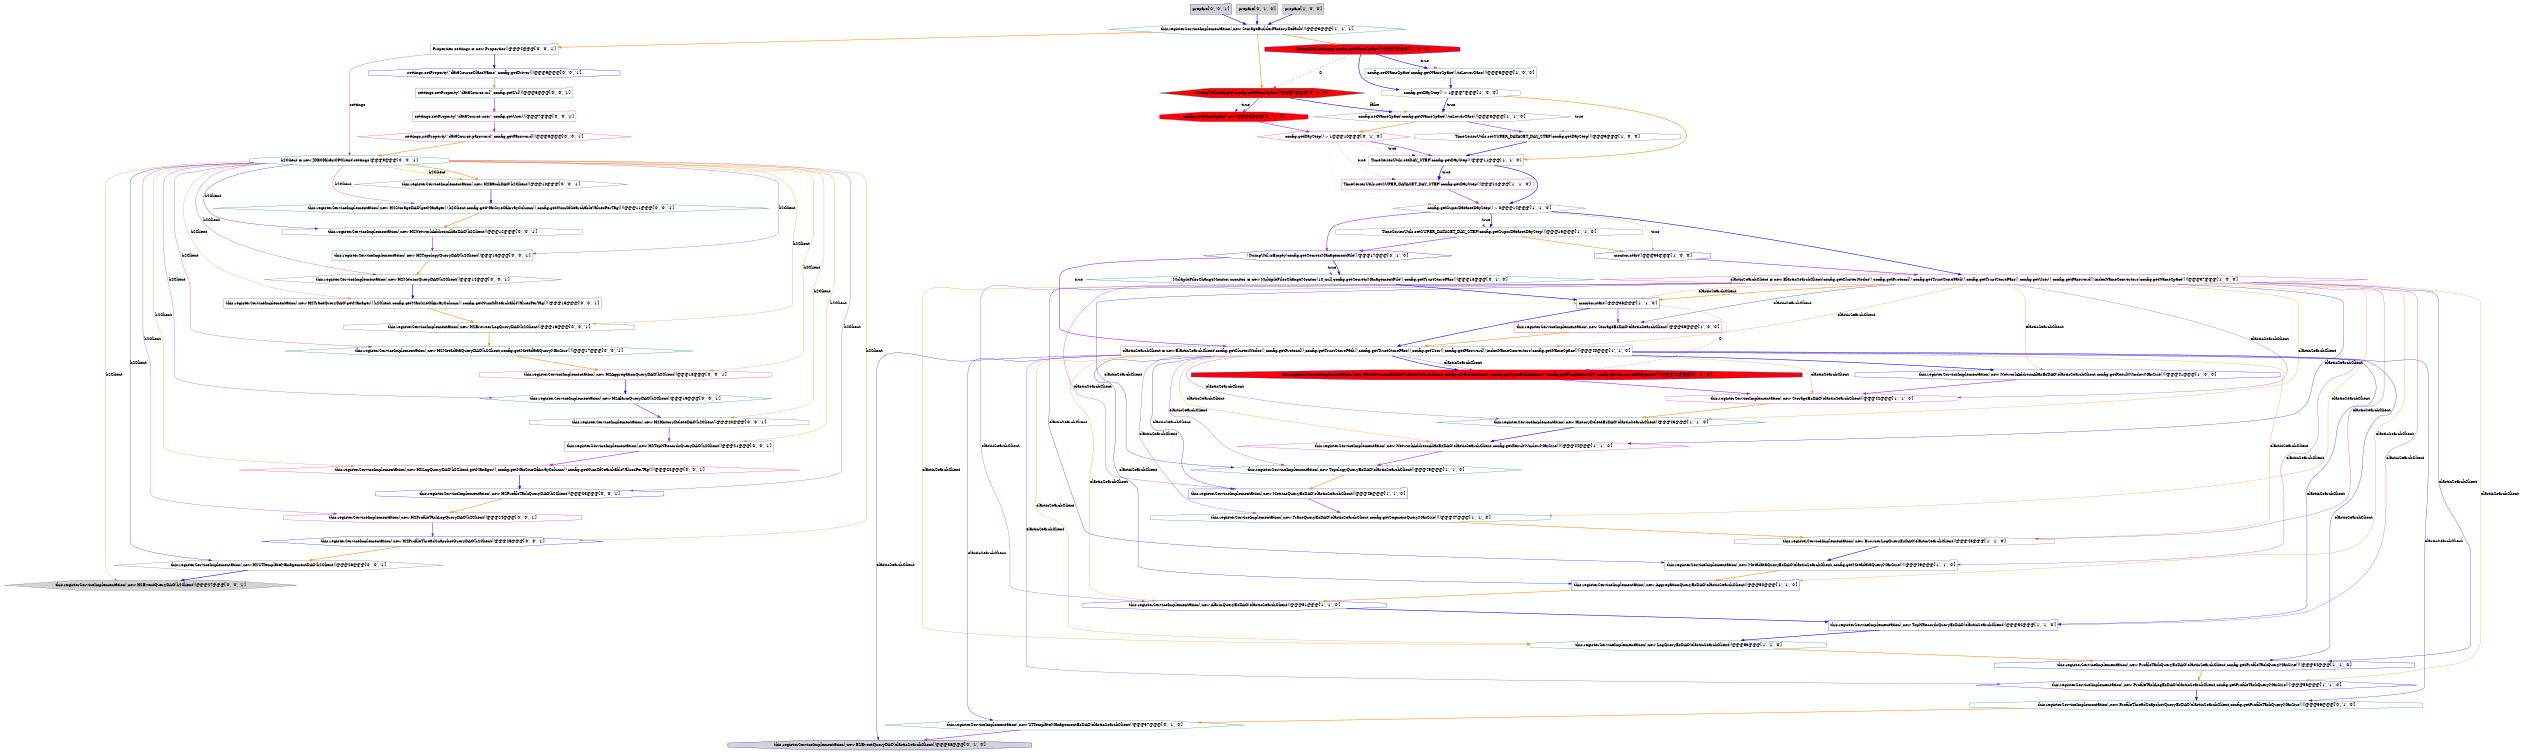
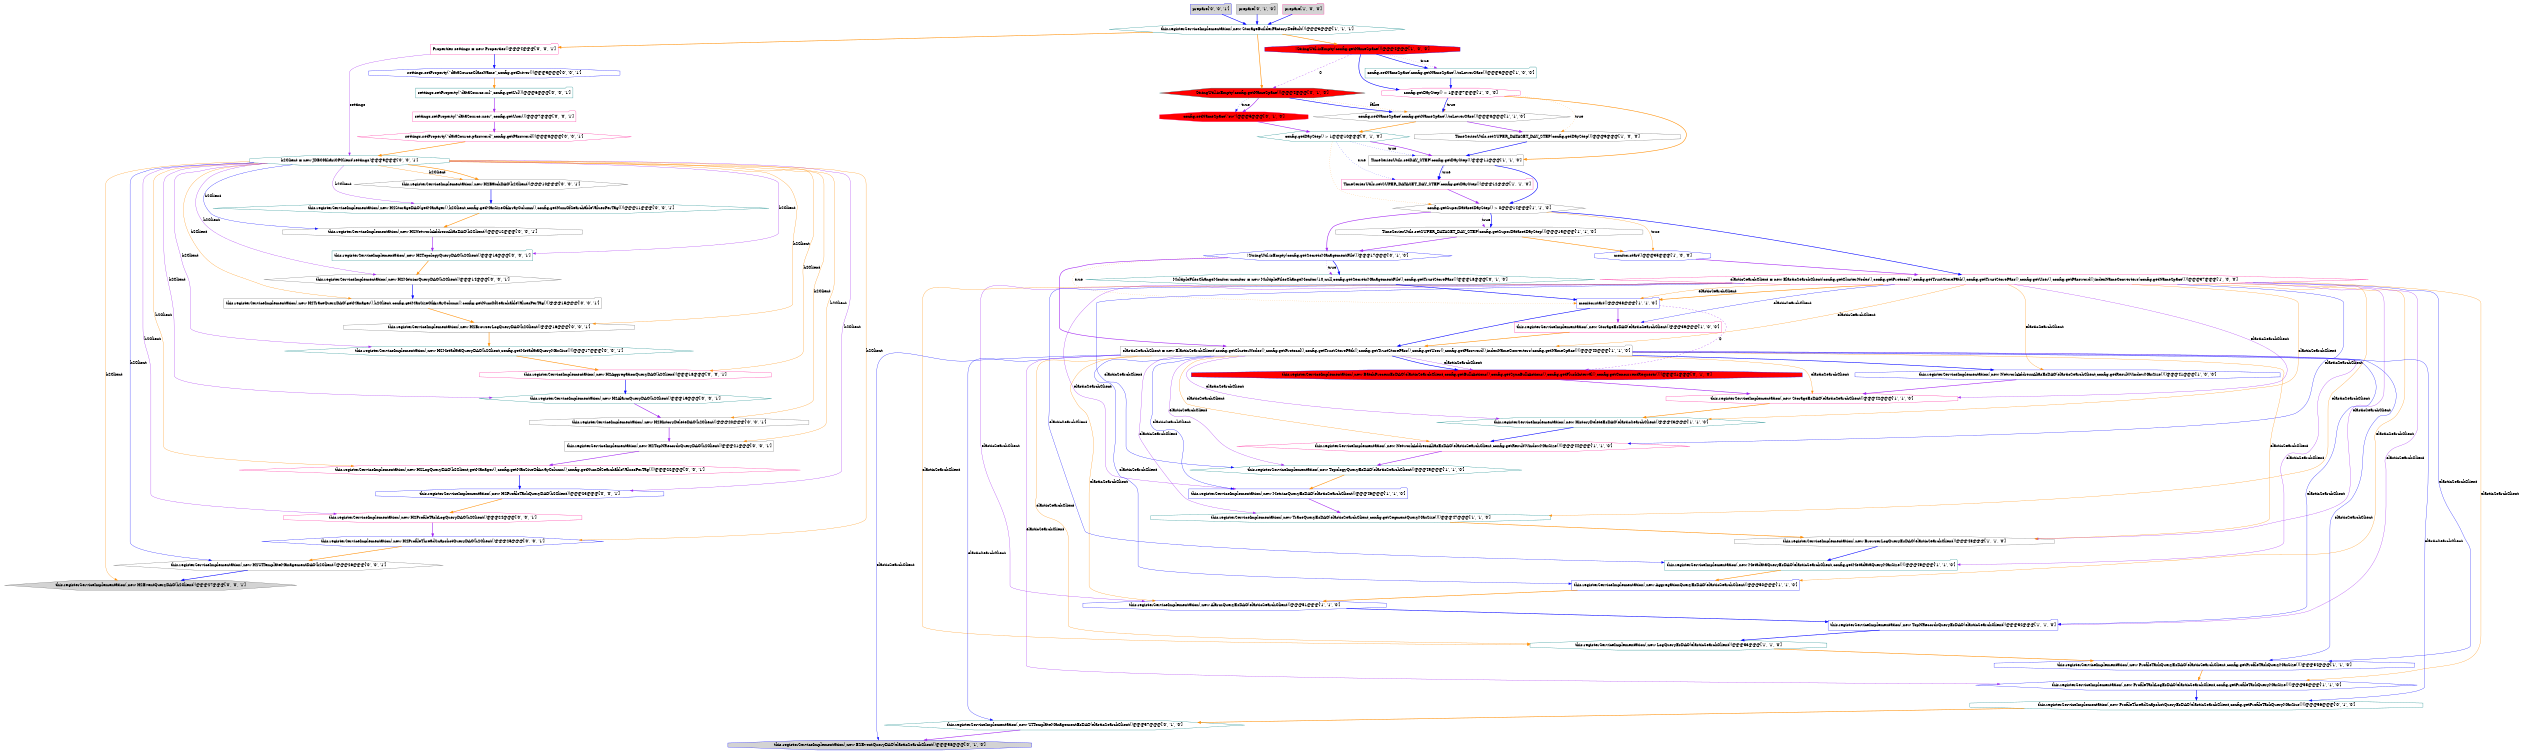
node "prepare['1', '0', '0']": color gray40 -> deeppink
node "Properties settings = new Properties()@@@4@@@['0', '0', '1']": color teal -> deeppink
node "config.getDayStep() > 1@@@7@@@['1', '0', '0']": color gray40 -> deeppink
node "config.getDayStep() > 1@@@10@@@['0', '1', '0']": color deeppink -> teal
